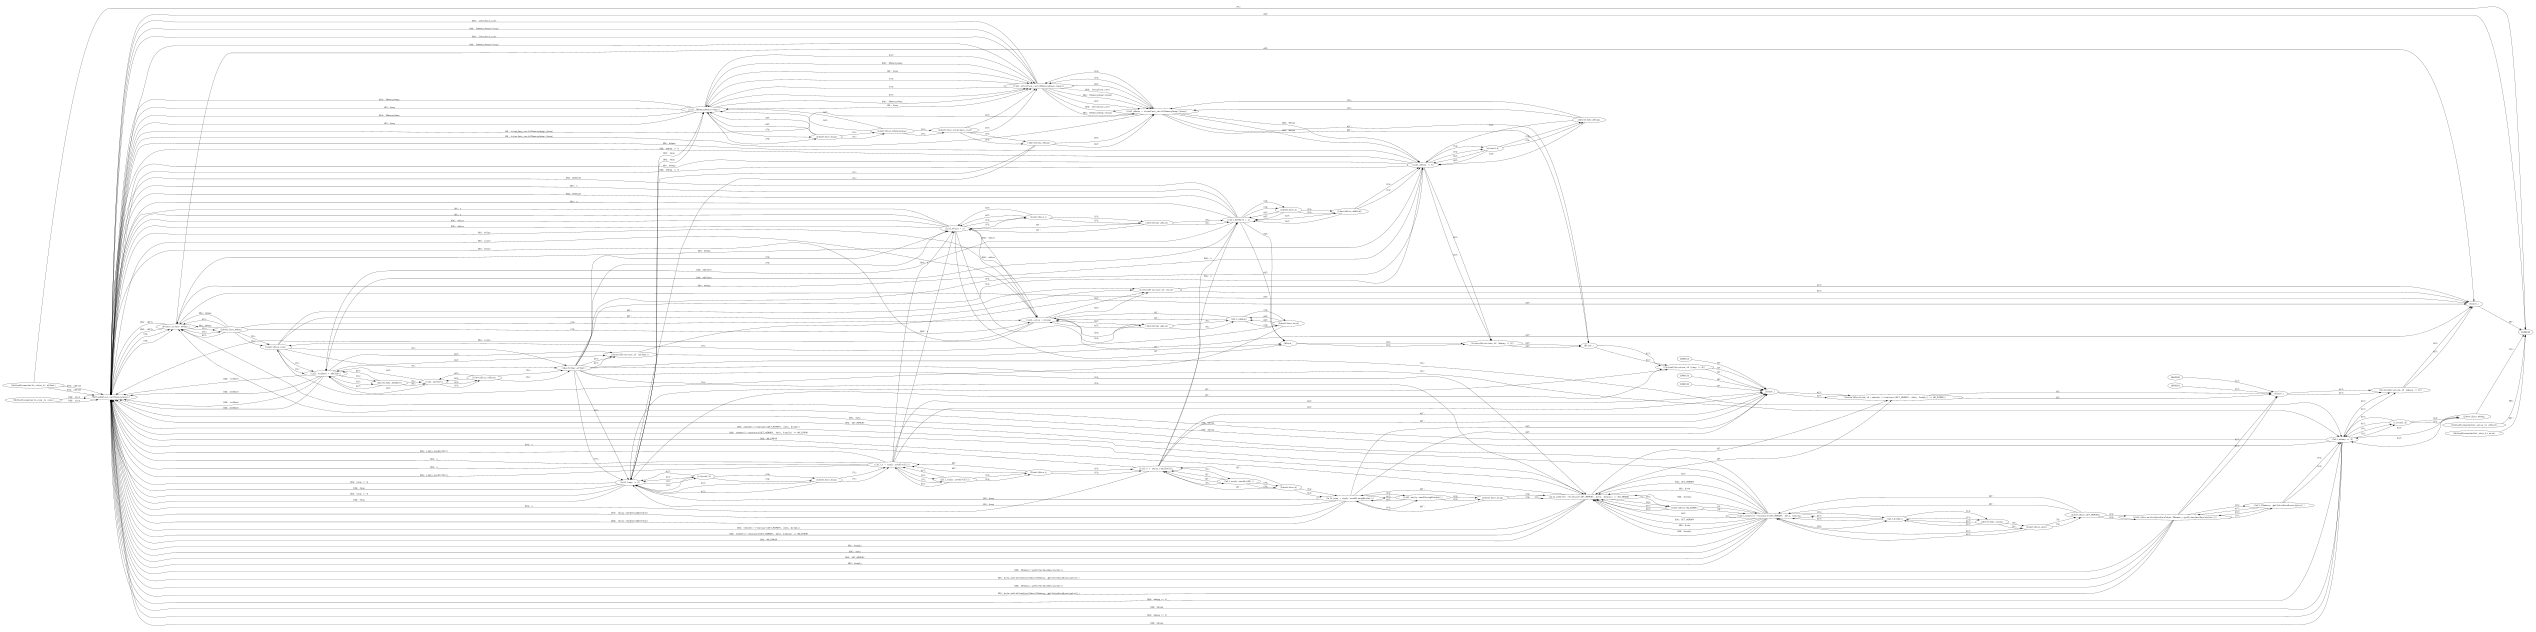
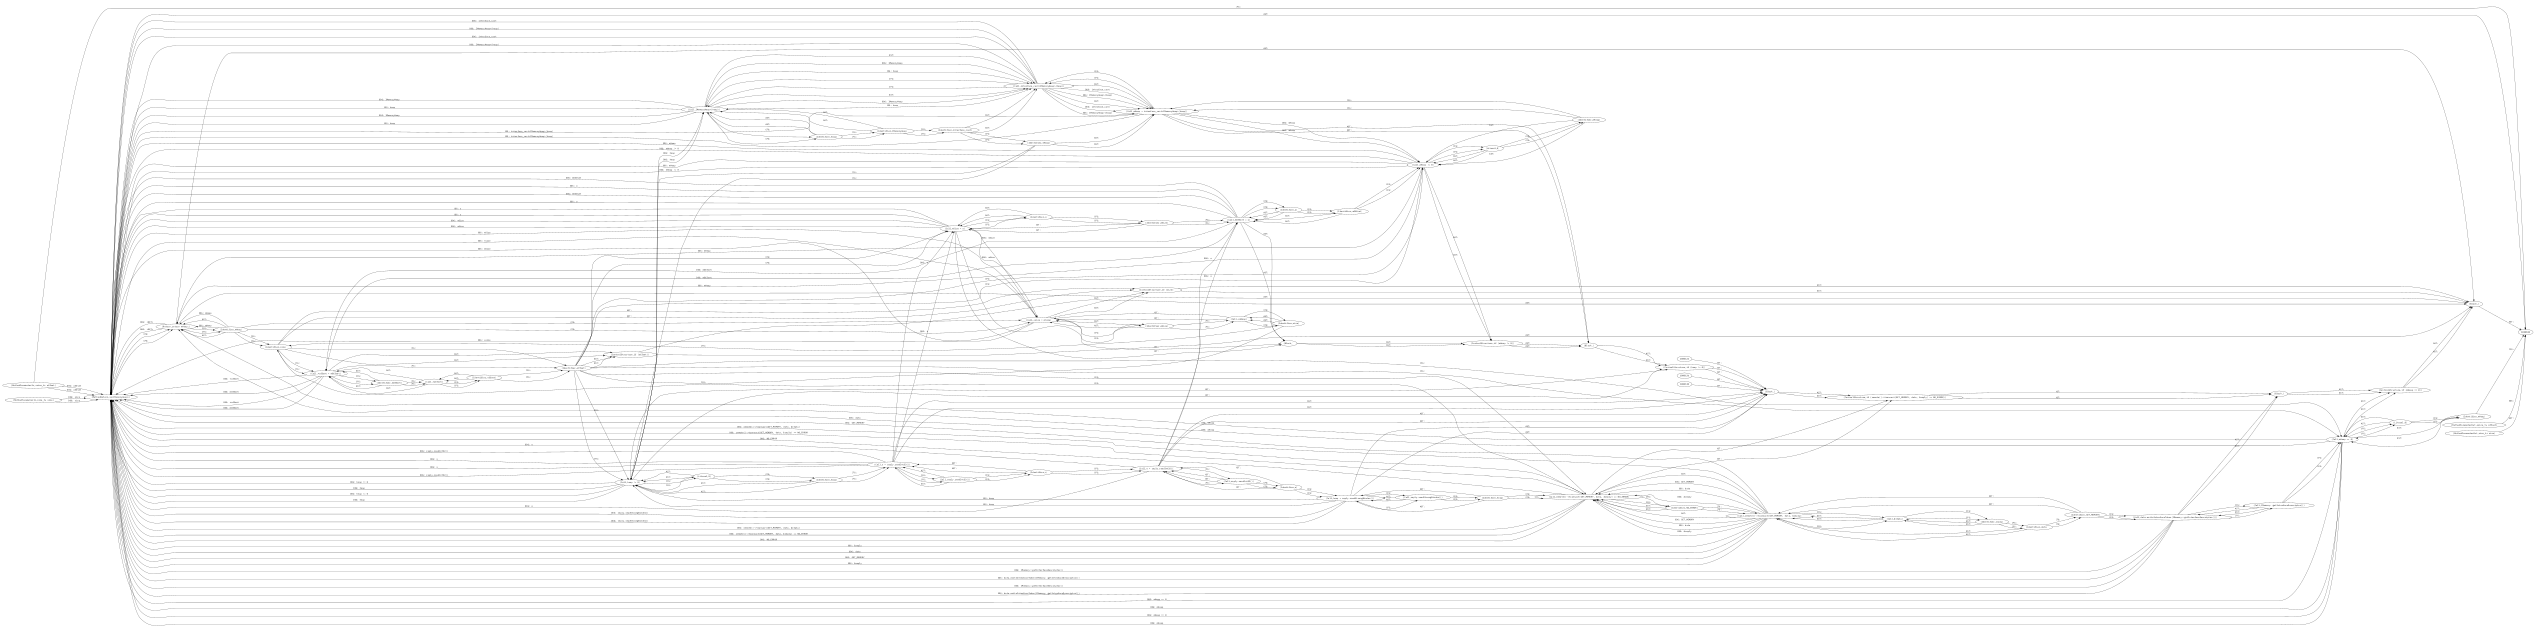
node "1000109": removed
node "1000110": removed
